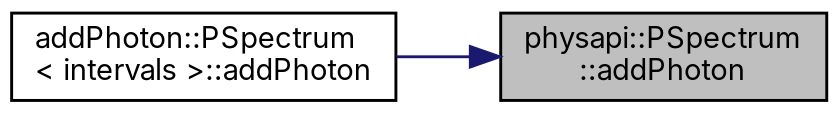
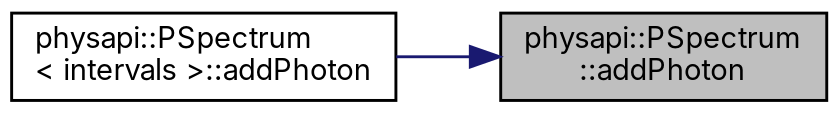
node "addPhoton::PSpectrum < intervals >::addPhoton": label "addPhoton::PSpectrum < intervals >::addPhoton" -> "physapi::PSpectrum < intervals >::addPhoton"
